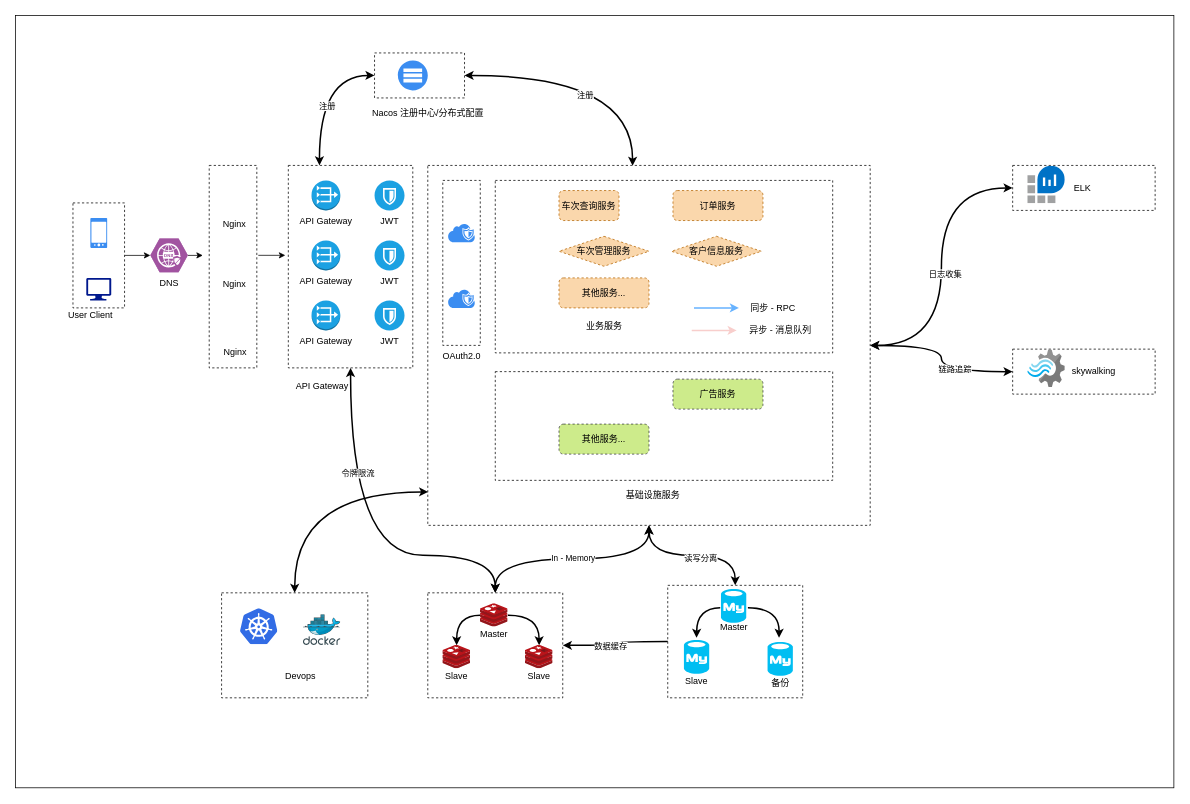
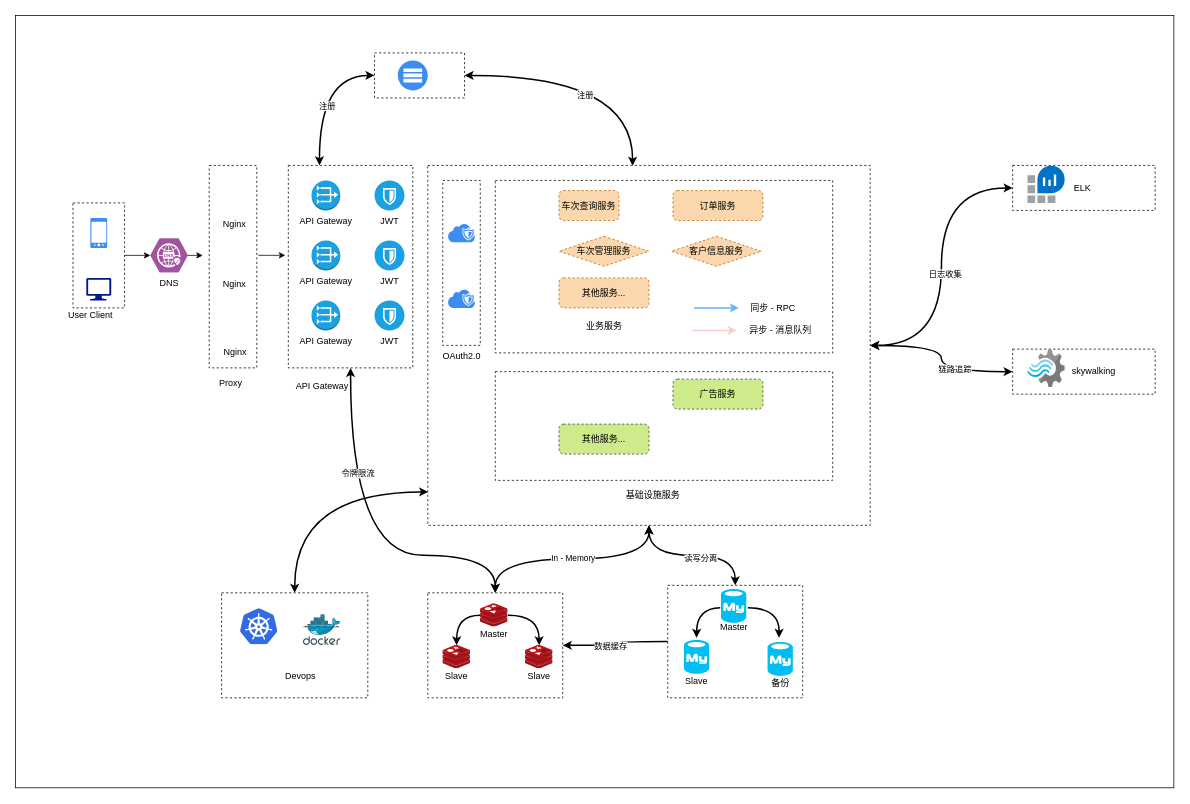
node "Nacos 注册中心/分布式配置": removed
node "Proxy": added
